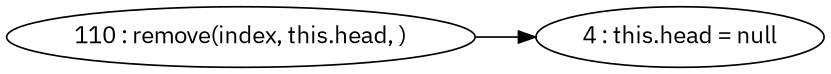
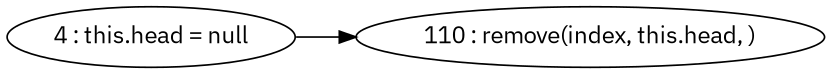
edge "110 : remove(index, this.head, )" -> "4 : this.head = null": reversed
